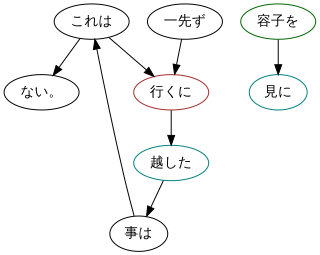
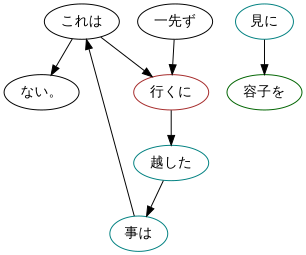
edge "容子を" -> "見に": reversed
node "事は": color black -> teal
